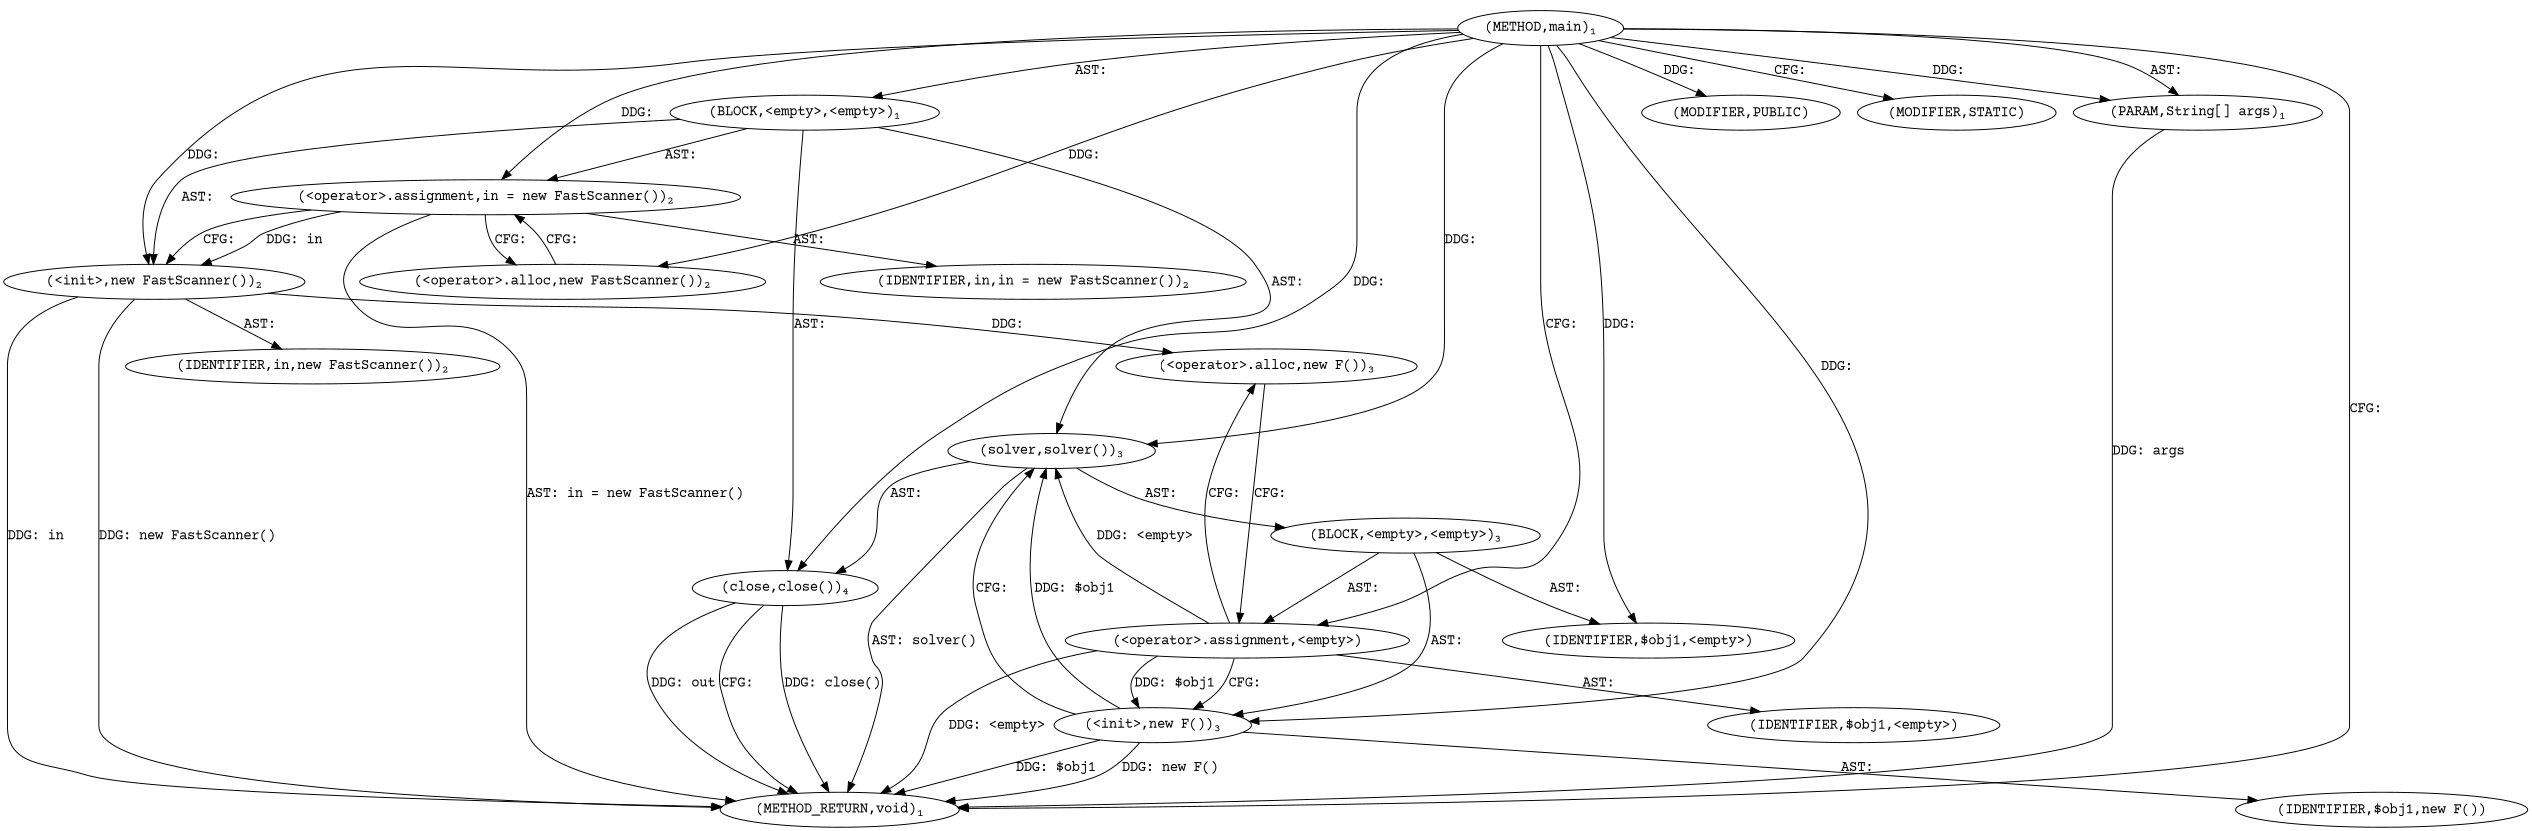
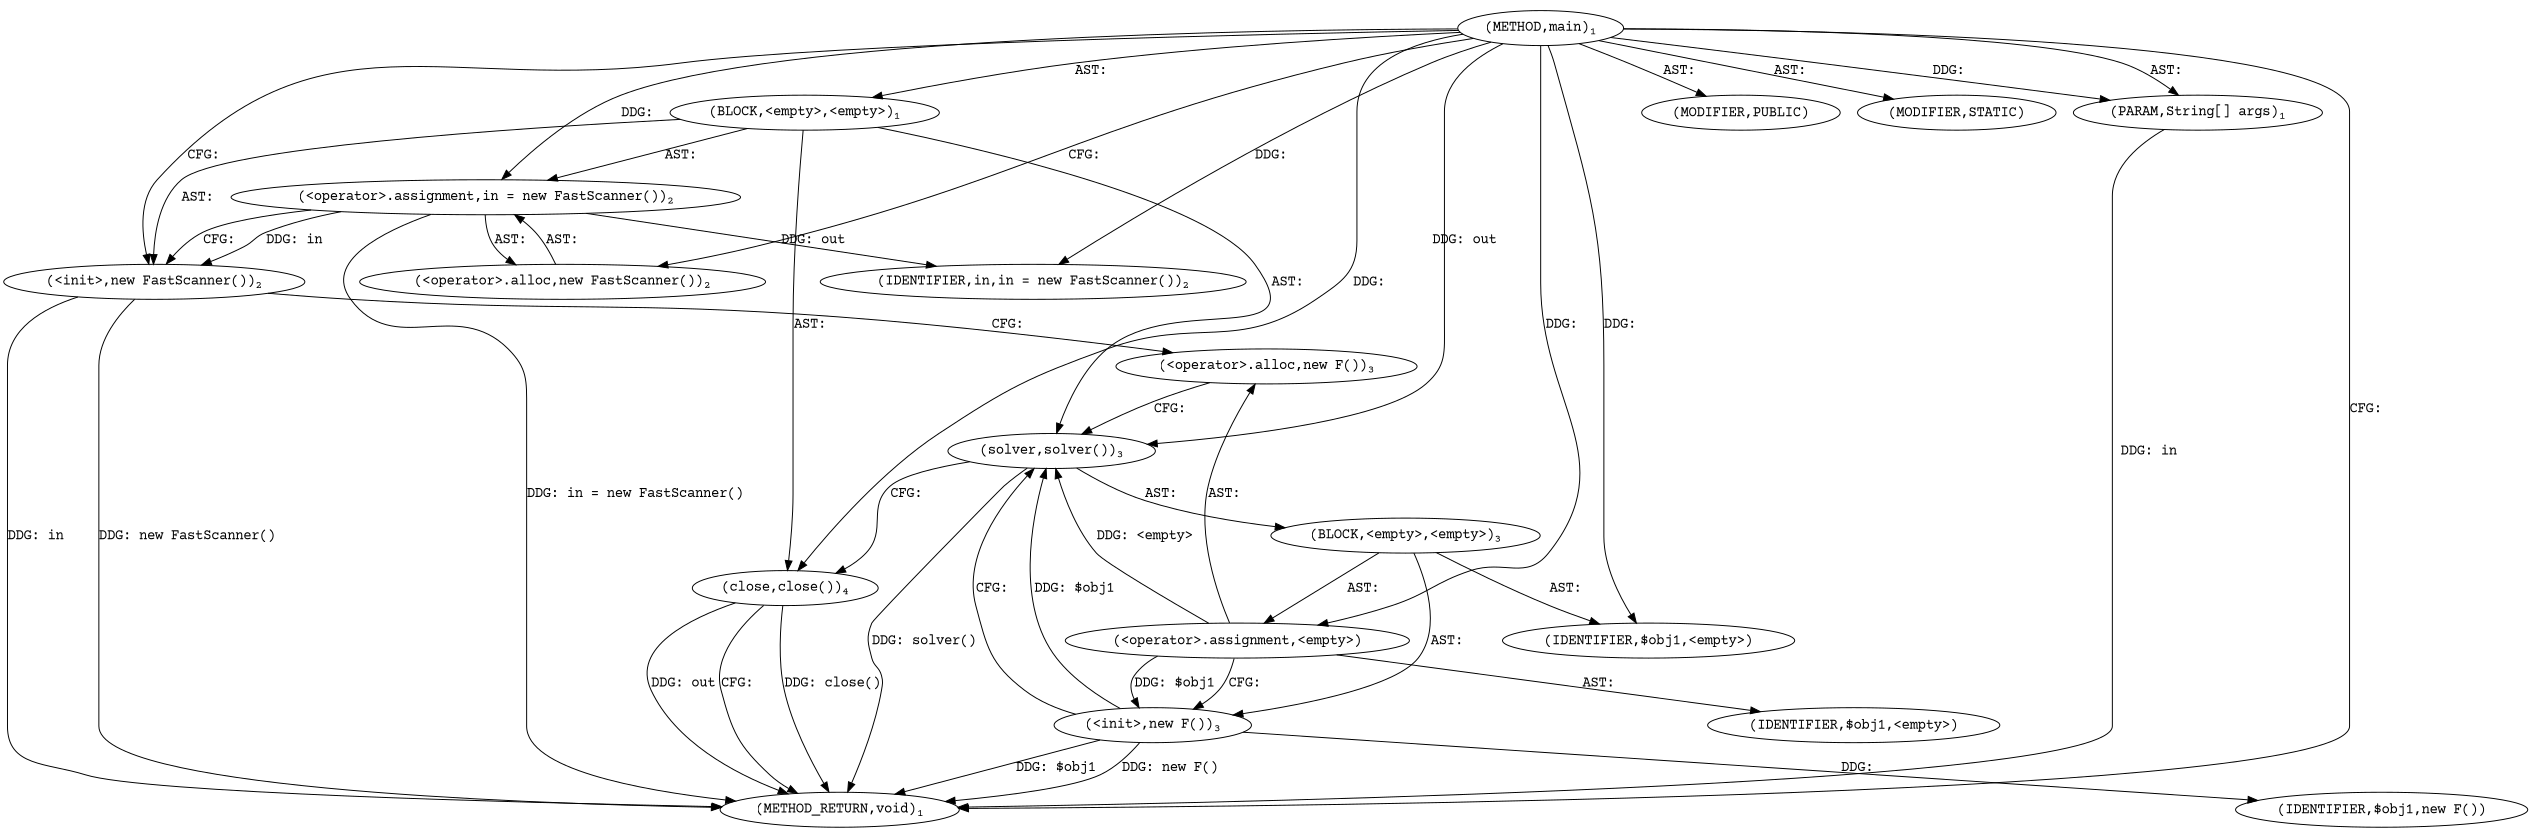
edge "(METHOD,main)" -> "(MODIFIER,PUBLIC)": label "DDG: " -> "AST: "
edge "(METHOD,main)" -> "(MODIFIER,STATIC)": label "CFG: " -> "AST: "
edge "(METHOD,main)" -> "(<init>,new FastScanner())": label "DDG: " -> "CFG: "
edge "(METHOD,main)" -> "(<operator>.alloc,new FastScanner())": label "DDG: " -> "CFG: "
edge "(<operator>.assignment,in = new FastScanner())" -> "(<operator>.alloc,new FastScanner())": label "CFG: " -> "AST: "
edge "(<operator>.alloc,new FastScanner())" -> "(<operator>.assignment,in = new FastScanner())": label "CFG: " -> "AST: "
edge "(<operator>.assignment,in = new FastScanner())" -> "(IDENTIFIER,in,in = new FastScanner())": label "AST: " -> "DDG: out"
edge "(METHOD,main)" -> "(solver,solver())": label "DDG: " -> "DDG: out"
edge "(<init>,new FastScanner())" -> "(<operator>.alloc,new F())": label "DDG: " -> "CFG: "
edge "(METHOD,main)" -> "(<operator>.assignment,<empty>)": label "CFG: " -> "DDG: "
node "(IDENTIFIER,in,new FastScanner())": removed
edge "(PARAM,String[] args)" -> "(METHOD_RETURN,void)": label "DDG: args" -> "DDG: in"
edge "(<operator>.assignment,in = new FastScanner())" -> "(METHOD_RETURN,void)": label "AST: in = new FastScanner()" -> "DDG: in = new FastScanner()"
edge "(solver,solver())" -> "(close,close())": label "AST: " -> "CFG: "
edge "(<operator>.assignment,<empty>)" -> "(<operator>.alloc,new F())": label "CFG: " -> "AST: "
edge "(<operator>.alloc,new F())" -> "(<operator>.assignment,<empty>)": now "(<operator>.alloc,new F())" -> "(solver,solver())"
edge "(METHOD,main)" -> "(<init>,new F())": now "(METHOD,main)" -> "(IDENTIFIER,in,in = new FastScanner())"
edge "(solver,solver())" -> "(METHOD_RETURN,void)": label "AST: solver()" -> "DDG: solver()"
edge "(<operator>.assignment,<empty>)" -> "(METHOD_RETURN,void)": removed, label "DDG: <empty>"
edge "(<init>,new F())" -> "(IDENTIFIER,$obj1,new F())": label "AST: " -> "DDG: "
